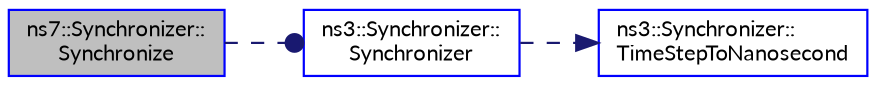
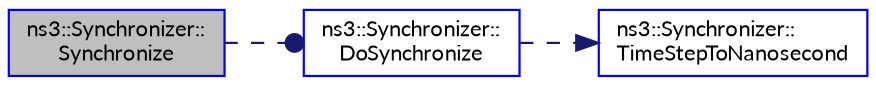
node "ns7::Synchronizer:: Synchronize": label "ns7::Synchronizer:: Synchronize" -> "ns3::Synchronizer:: Synchronize"
node "ns3::Synchronizer:: Synchronizer": label "ns3::Synchronizer:: Synchronizer" -> "ns3::Synchronizer:: DoSynchronize"
